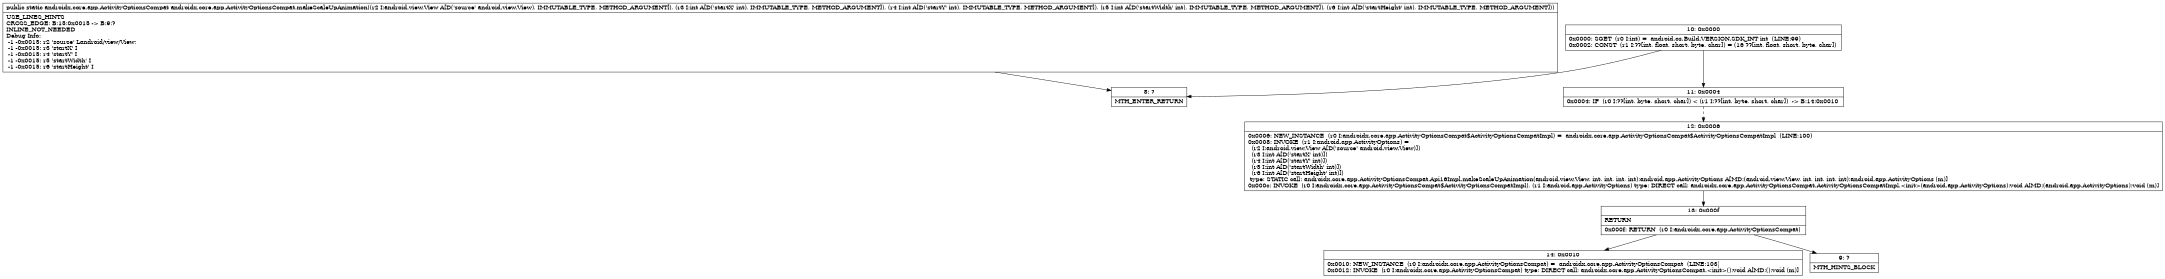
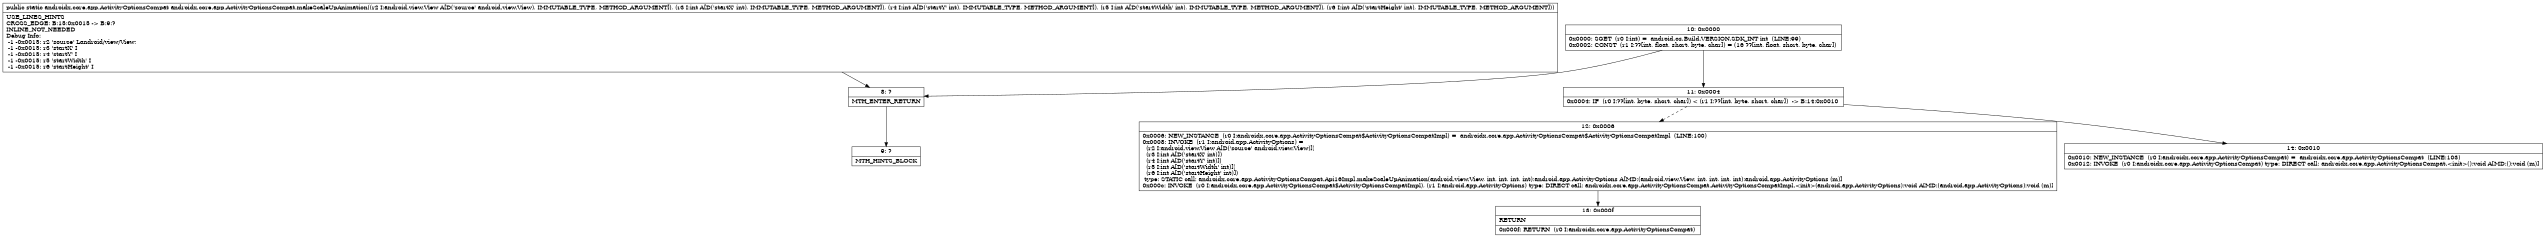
edge "13: 0x000f" -> "14: 0x0010": now "11: 0x0004" -> "14: 0x0010"
edge "13: 0x000f" -> "9: ?": now "8: ?" -> "9: ?"
